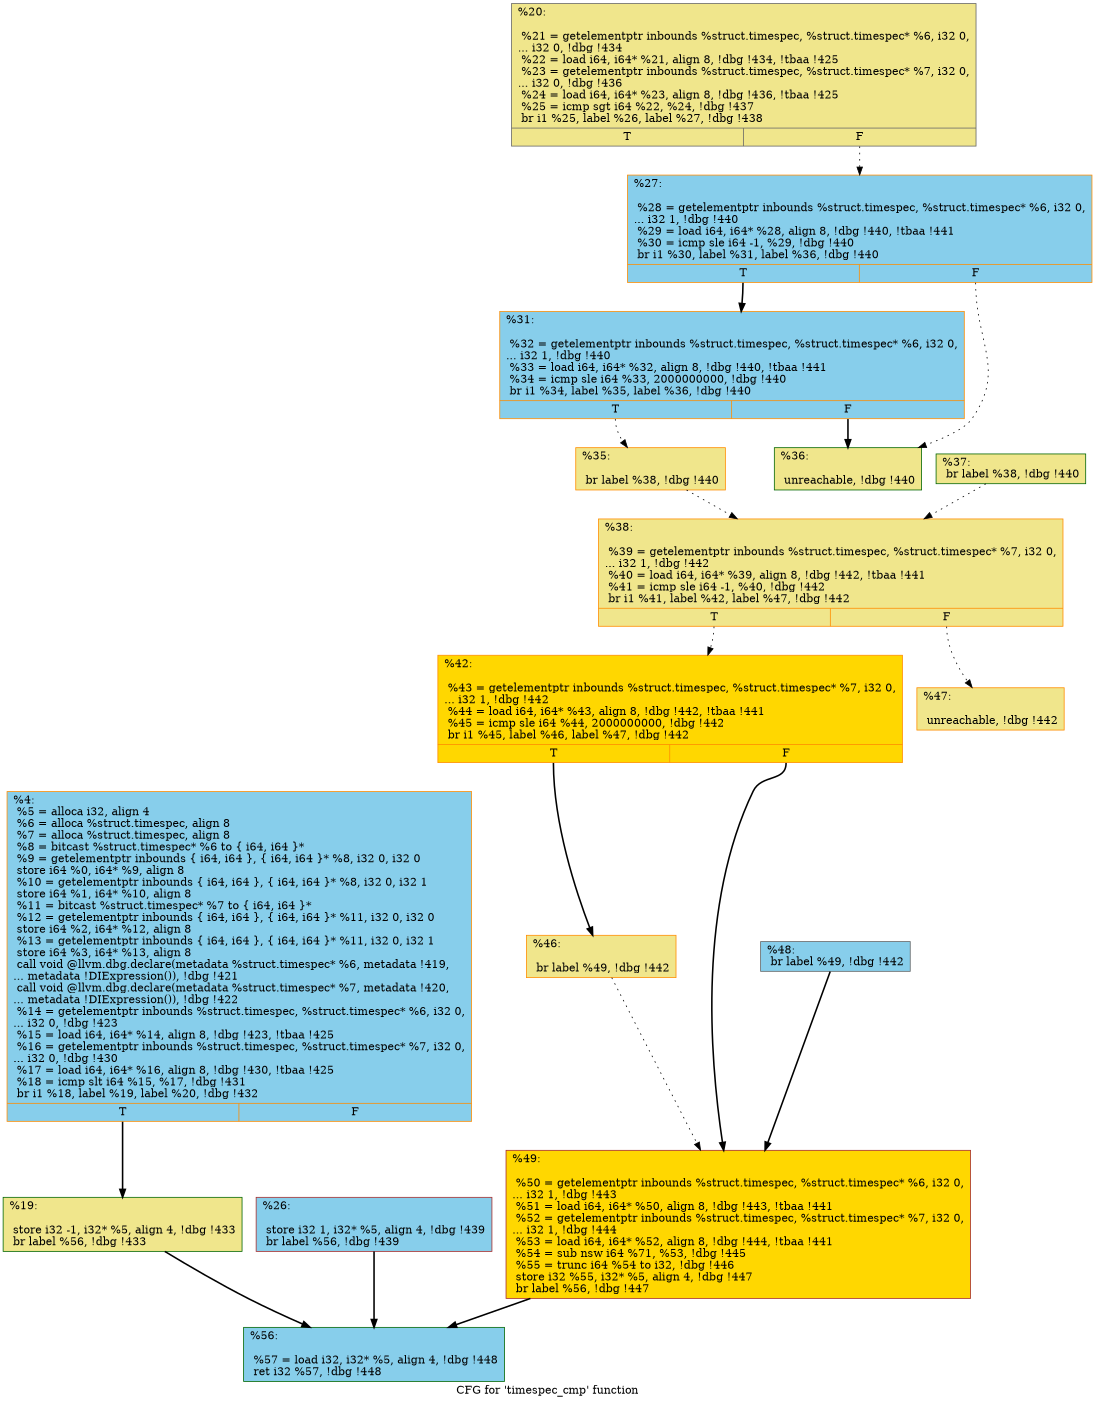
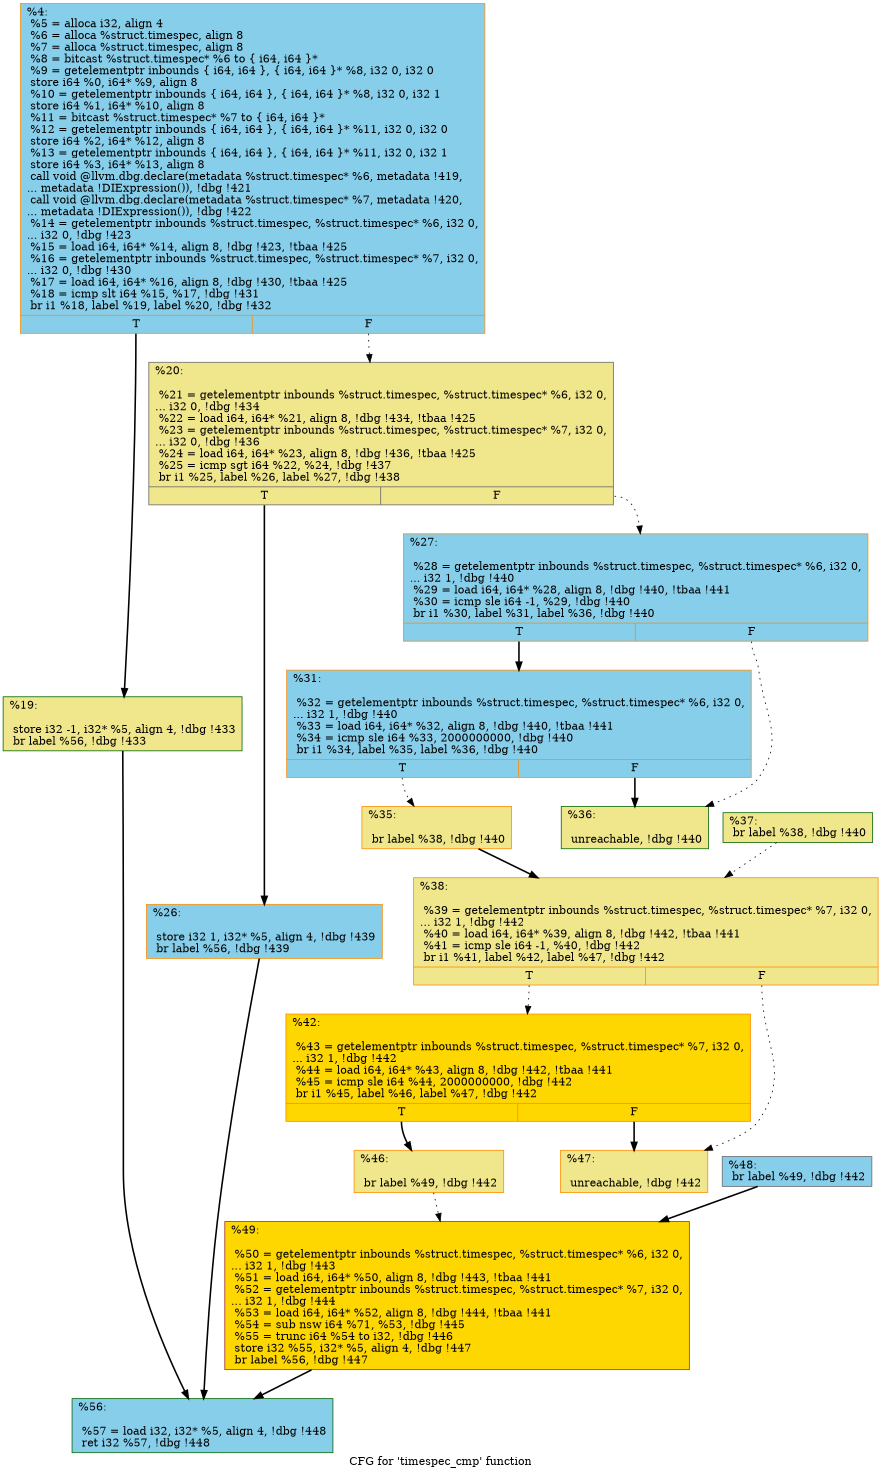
edge "%4:" -> "%20:": added
edge "%35:" -> "%38:": style dotted -> bold
edge "%20:" -> "%26:": added
edge "%42:" -> "%49:": now "%42:" -> "%47:"
node "%26:": color brown -> darkorange
